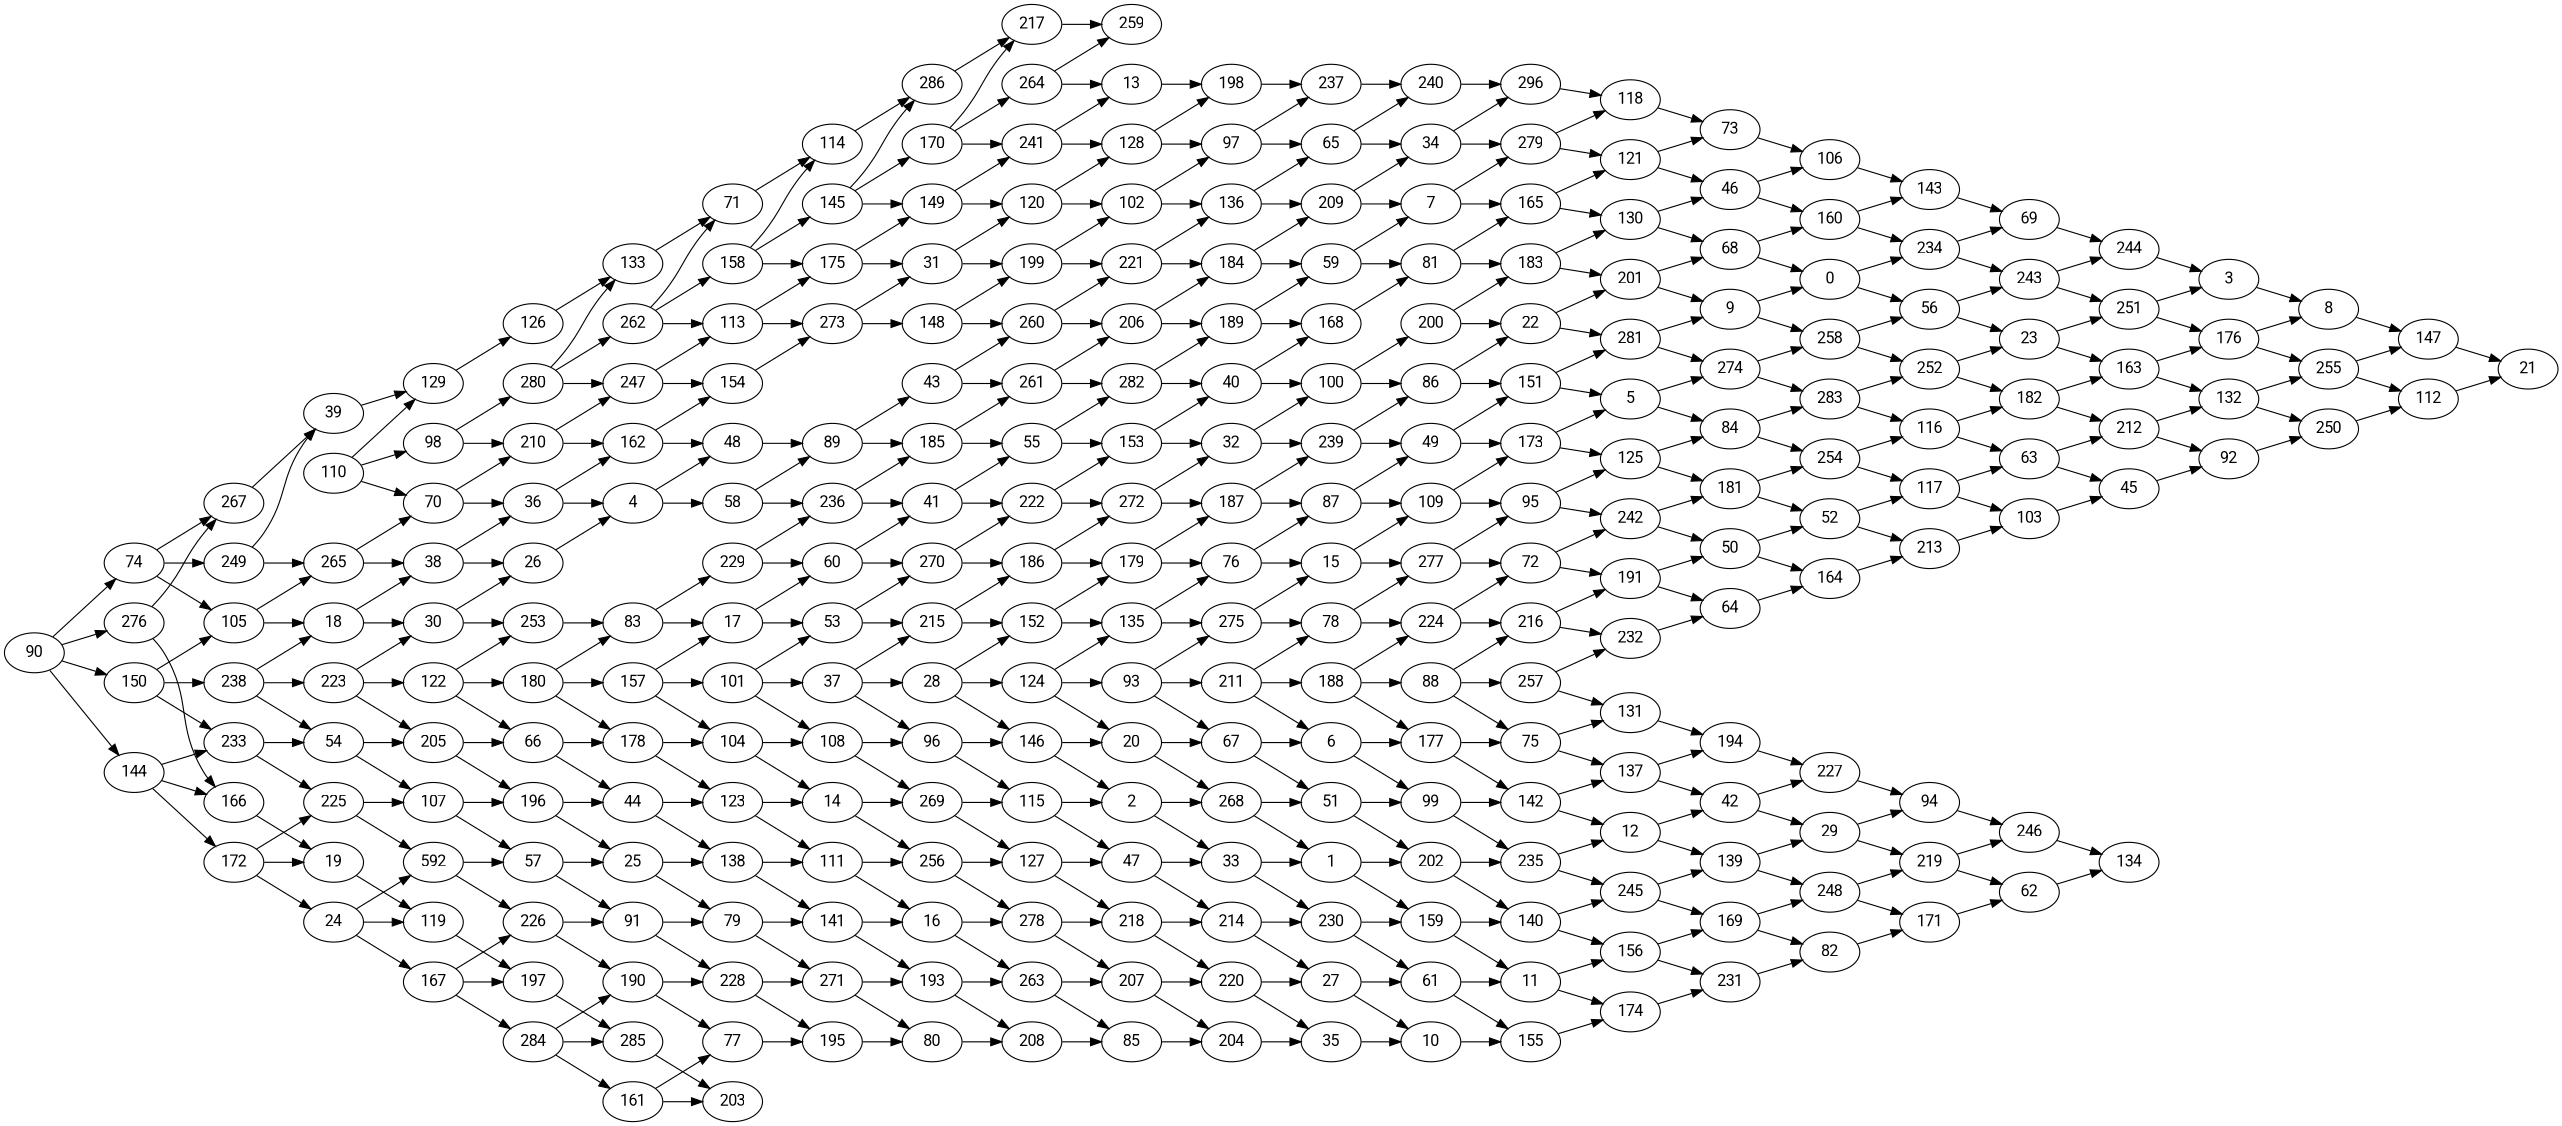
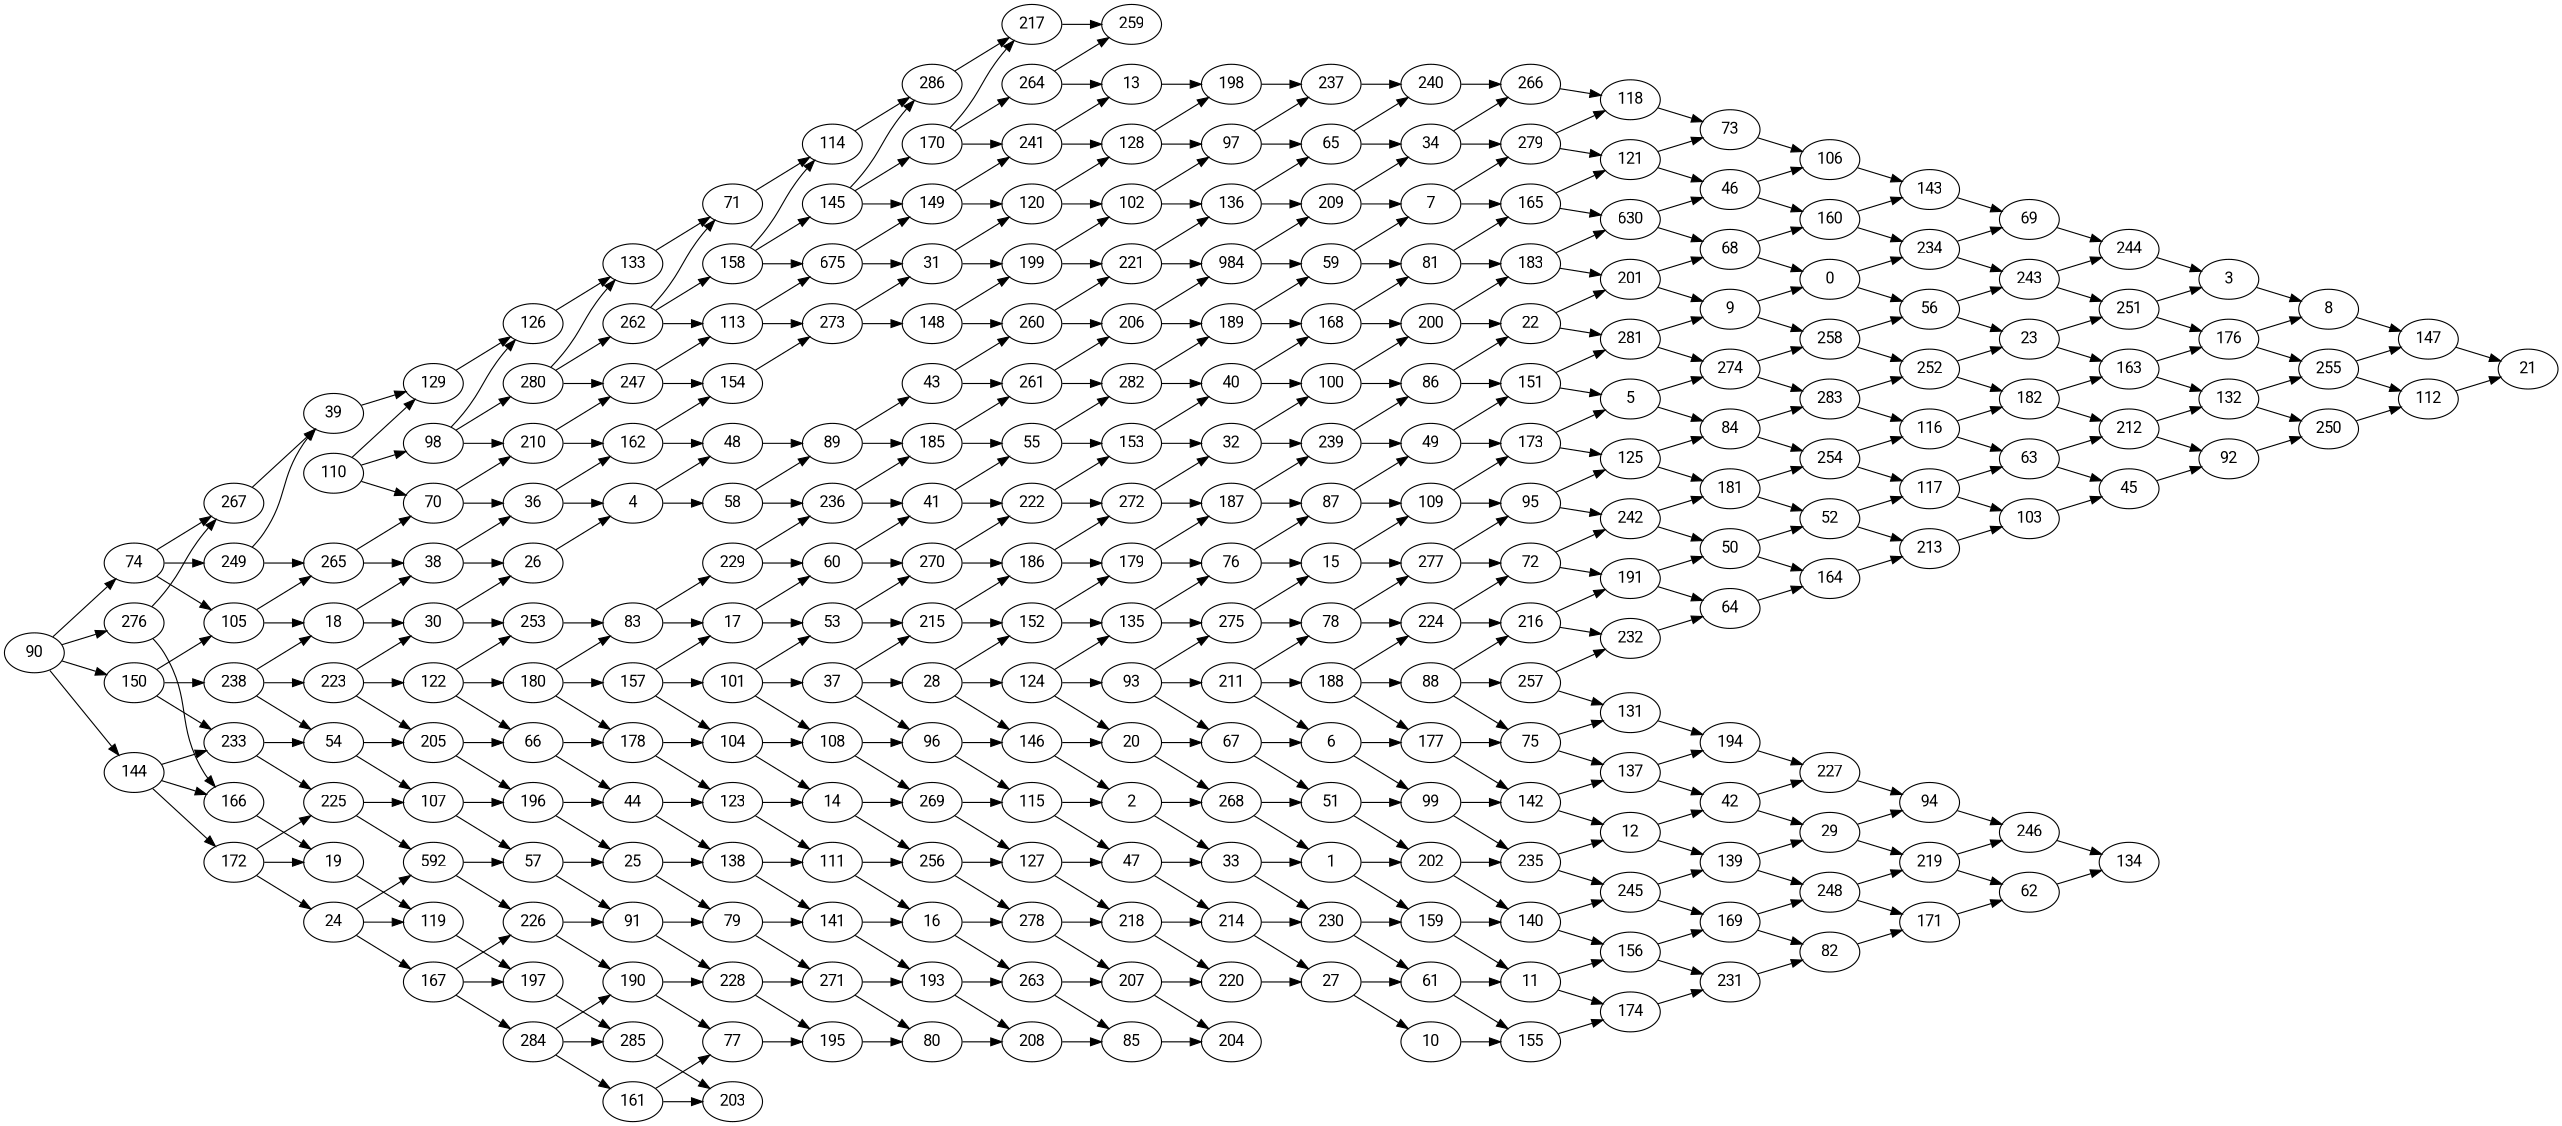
node "296": label "296" -> "266"
node "130": label "130" -> "630"
node "175": label "175" -> "675"
node "184": label "184" -> "984"
edge "168" -> "200": added
edge "98" -> "126": added
node "35": removed
